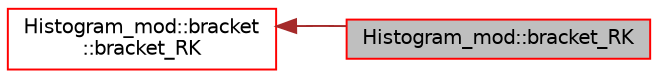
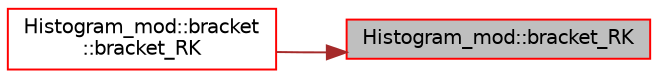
edge "Histogram_mod::bracket_RK" -> "Histogram_mod::bracket ::bracket_RK": reversed
